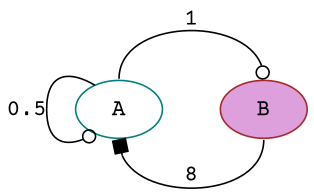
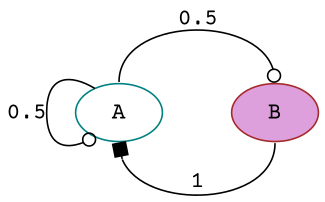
edge "A" -> "B": label "1" -> "0.5"
edge "B" -> "A": label "8" -> "1"
